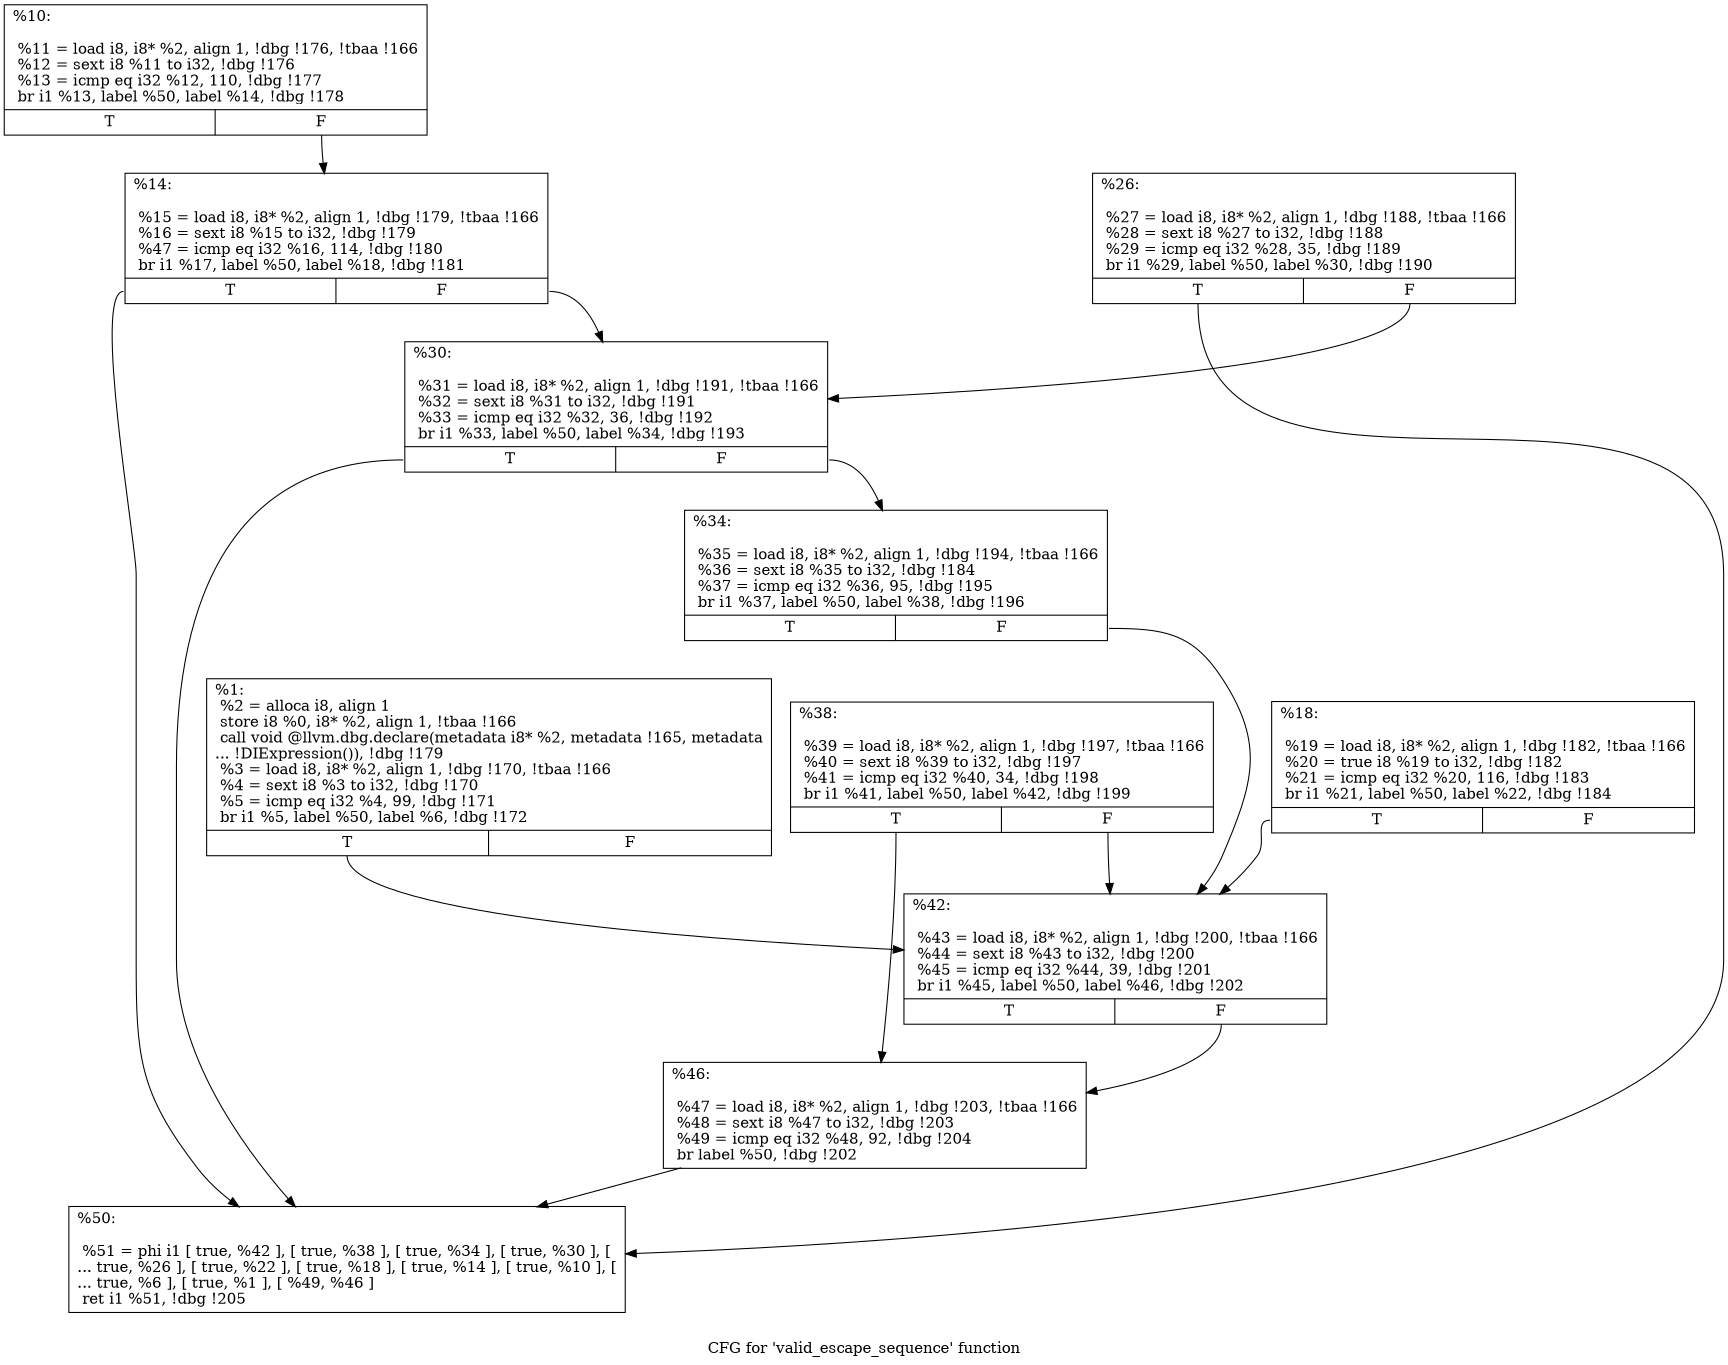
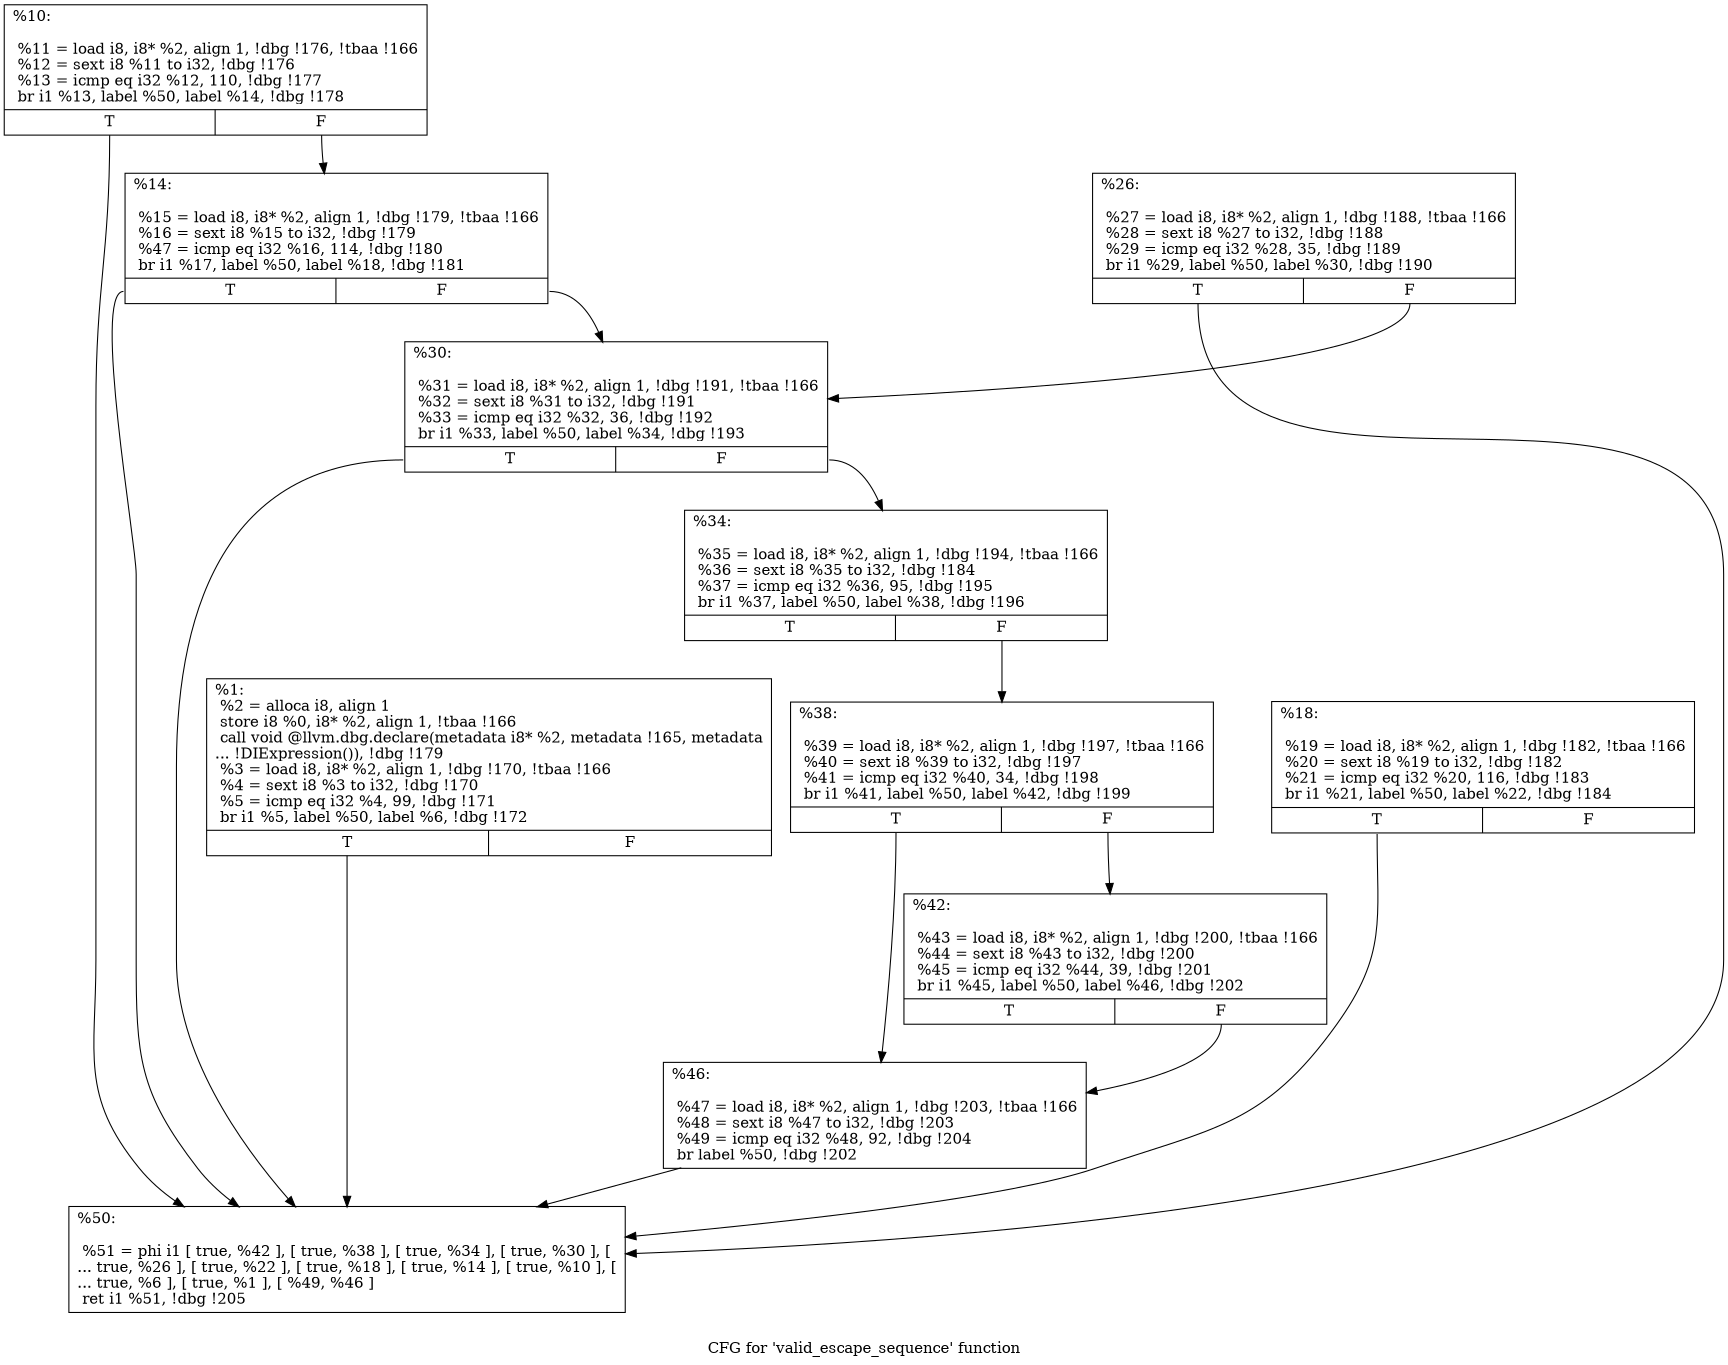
edge "%10:" -> "%50:": added
edge "%34:" -> "%42:": now "%34:" -> "%38:"
node "%18:": text "%20 = true i8 %19 to i32, !dbg !182" -> "%20 = sext i8 %19 to i32, !dbg !182"
edge "%18:" -> "%42:": now "%18:" -> "%50:"
edge "%1:" -> "%42:": now "%1:" -> "%50:"
